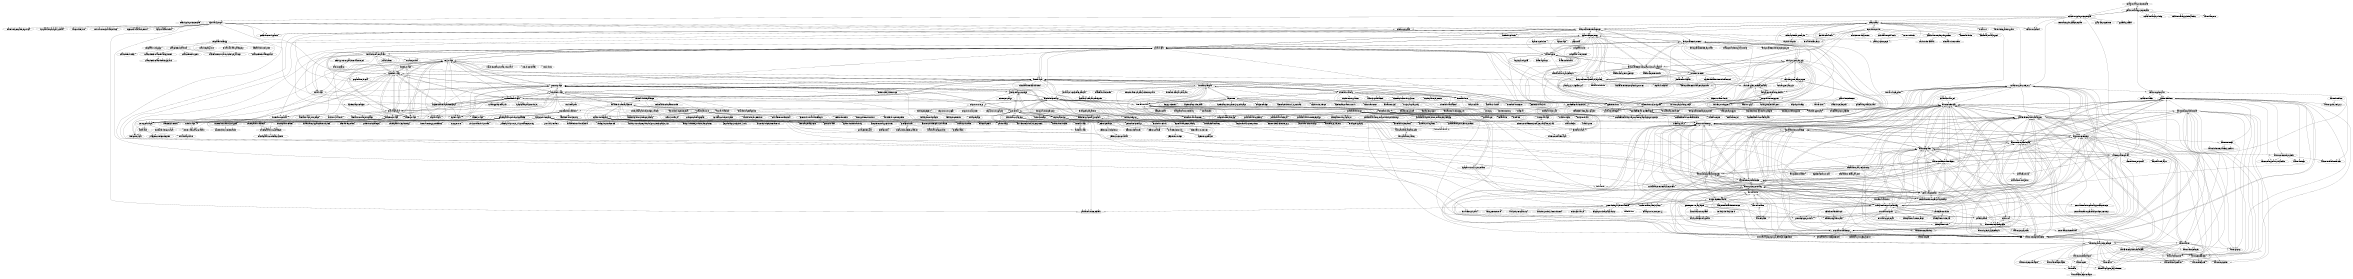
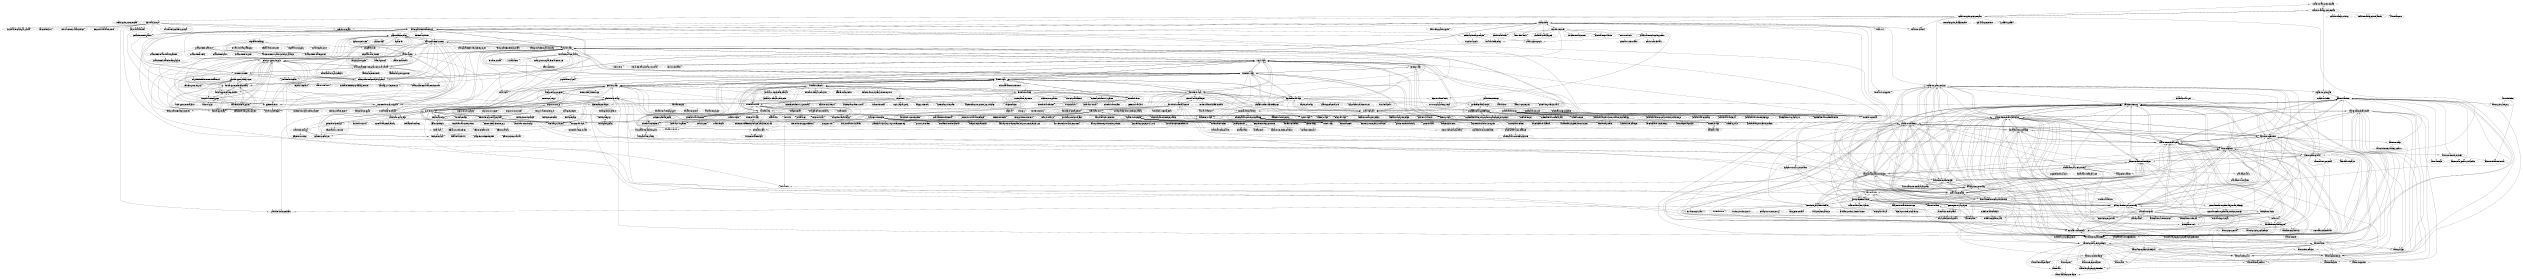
node "CollabCodeTech/qattus": added
node "samlucax/youtube-cypress": label "samlucax/youtube-cypress" -> "samlucax/equinociOS-cypress"
